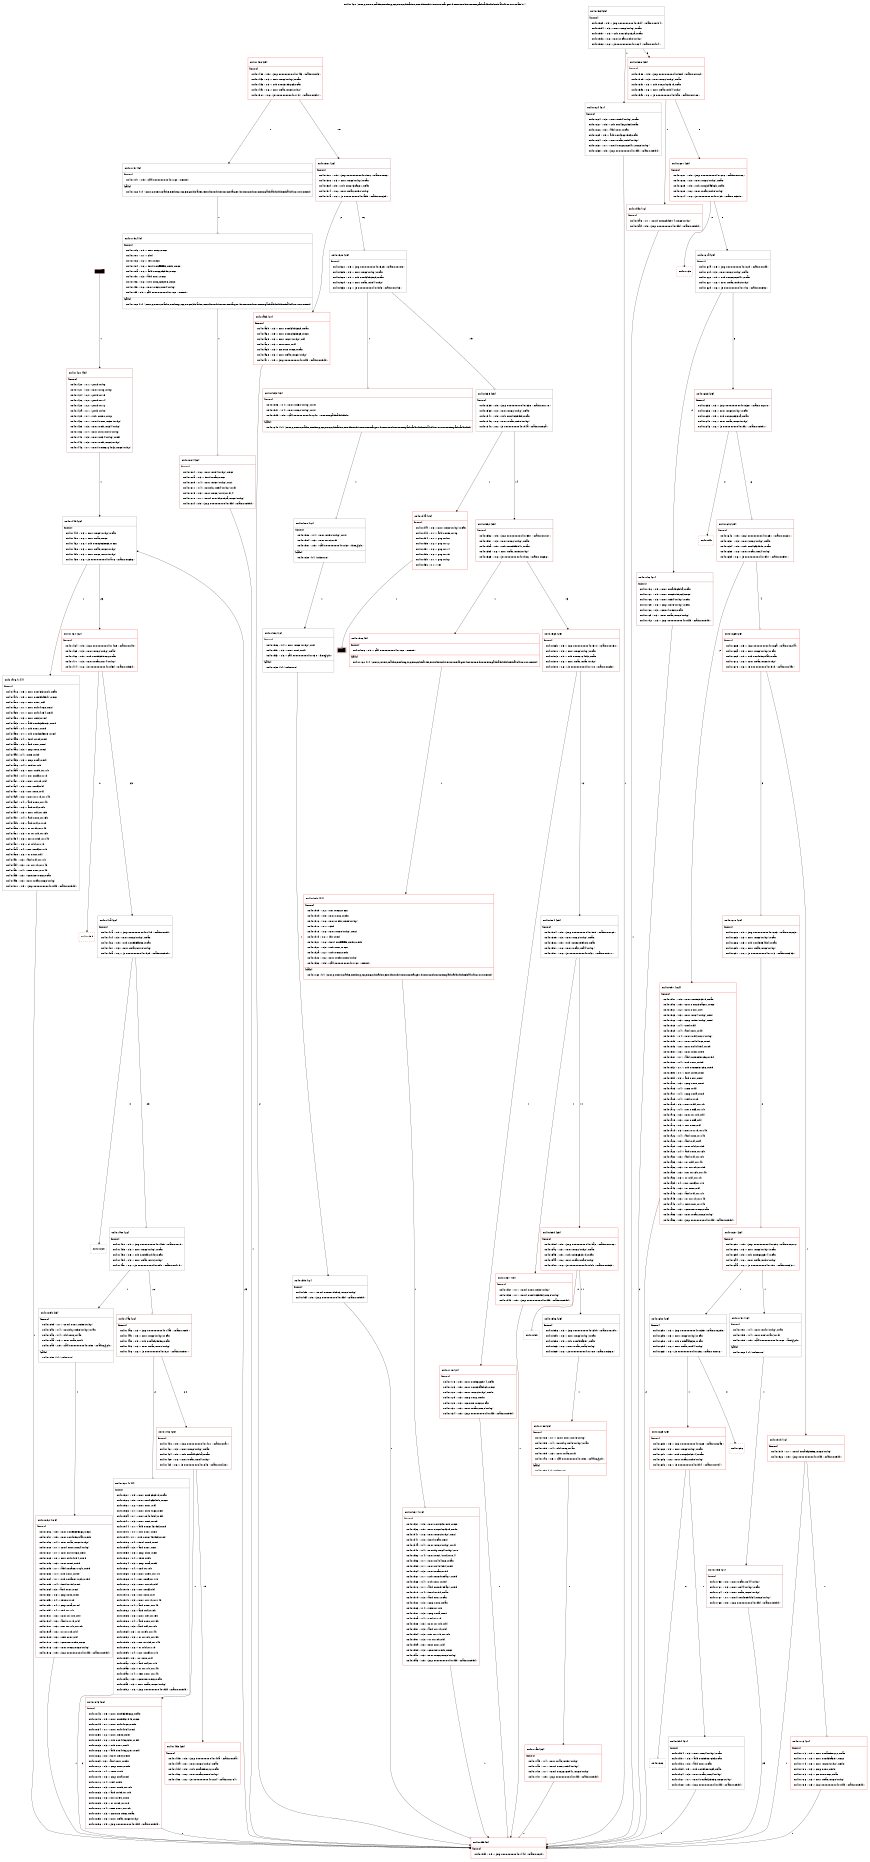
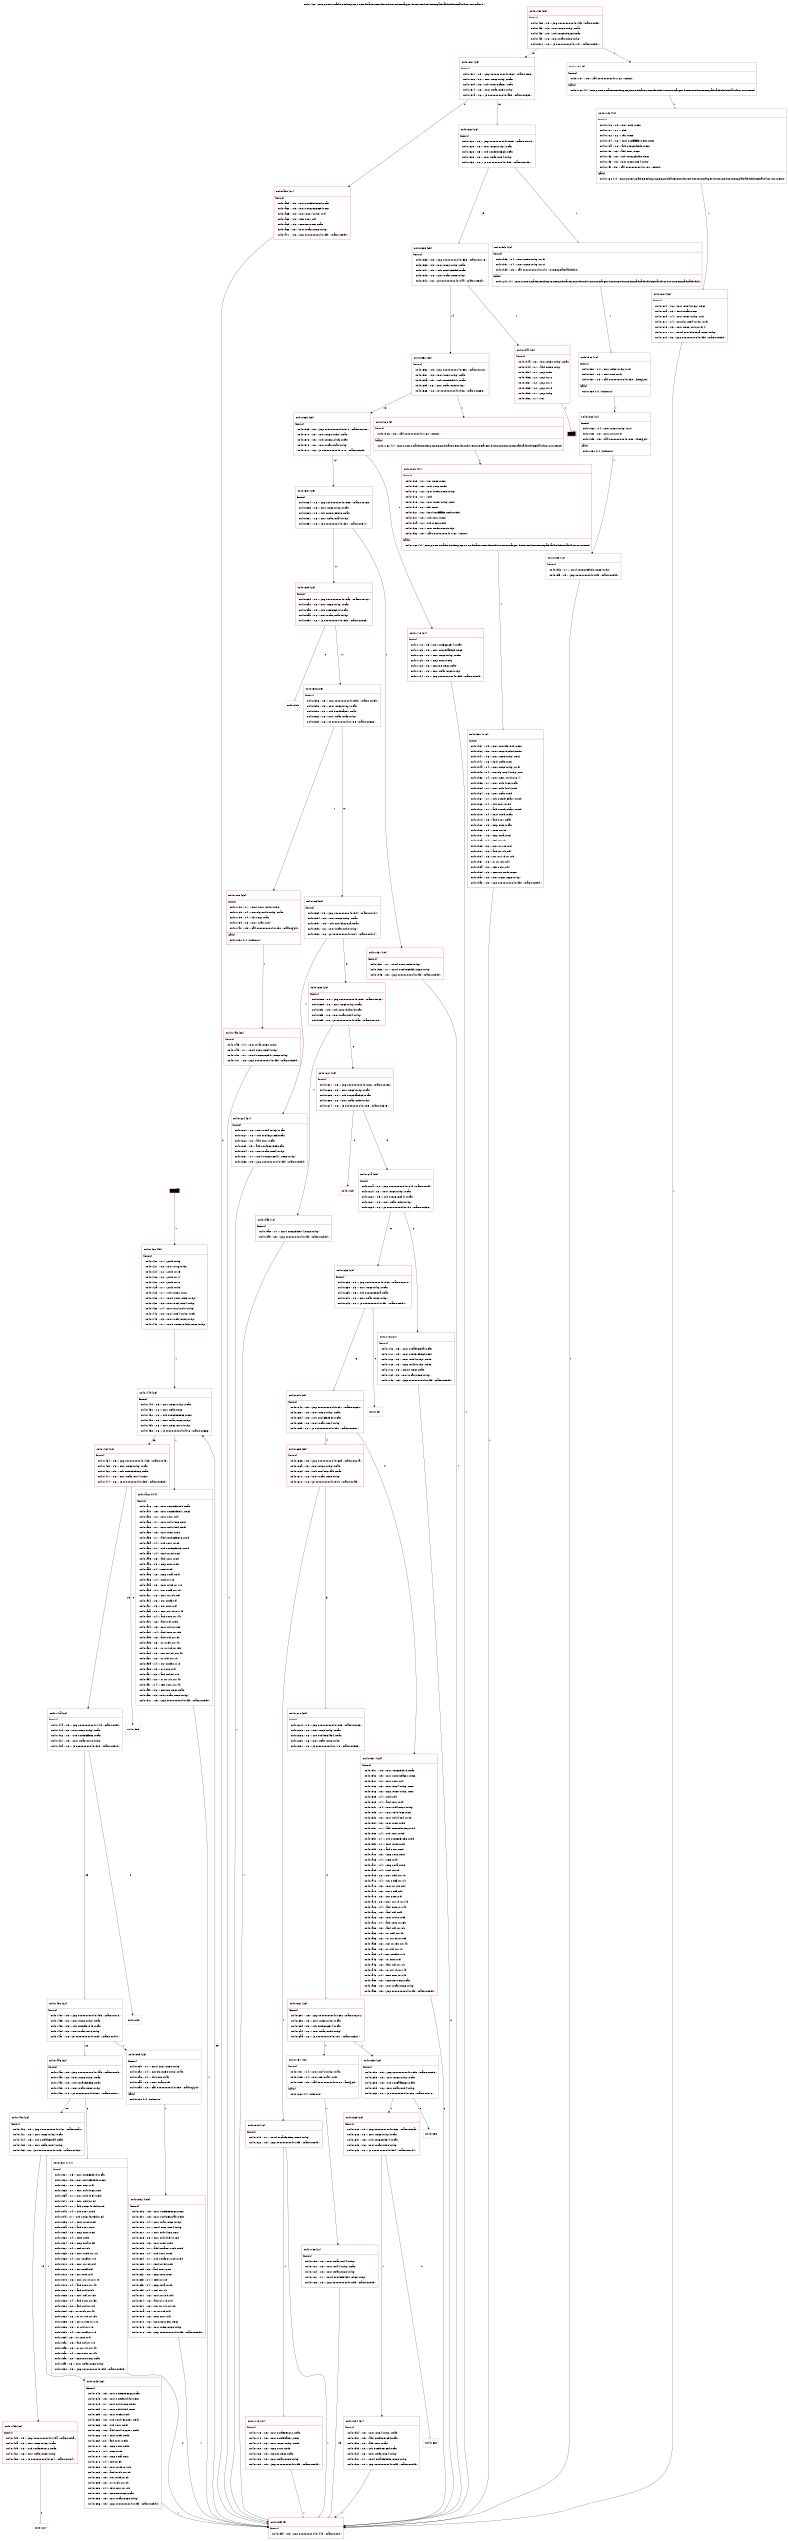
edge "0x4015b6 [25]" -> "0x4015cf [25]": added, label "10"
node "0x401c04": added
